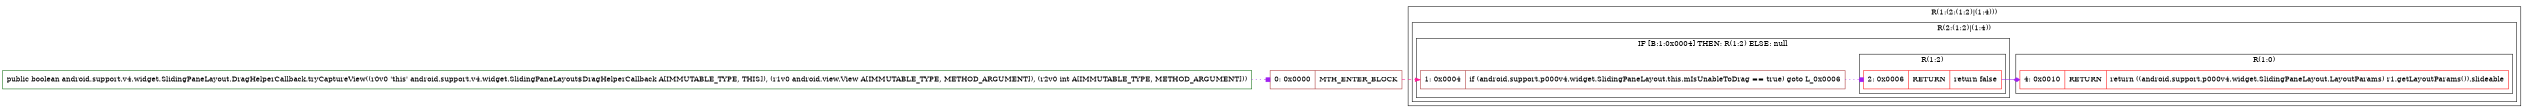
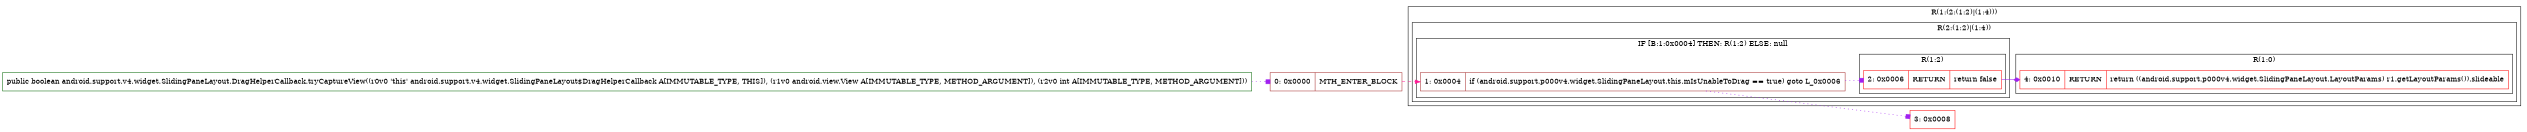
node "3: 0x0008": added
